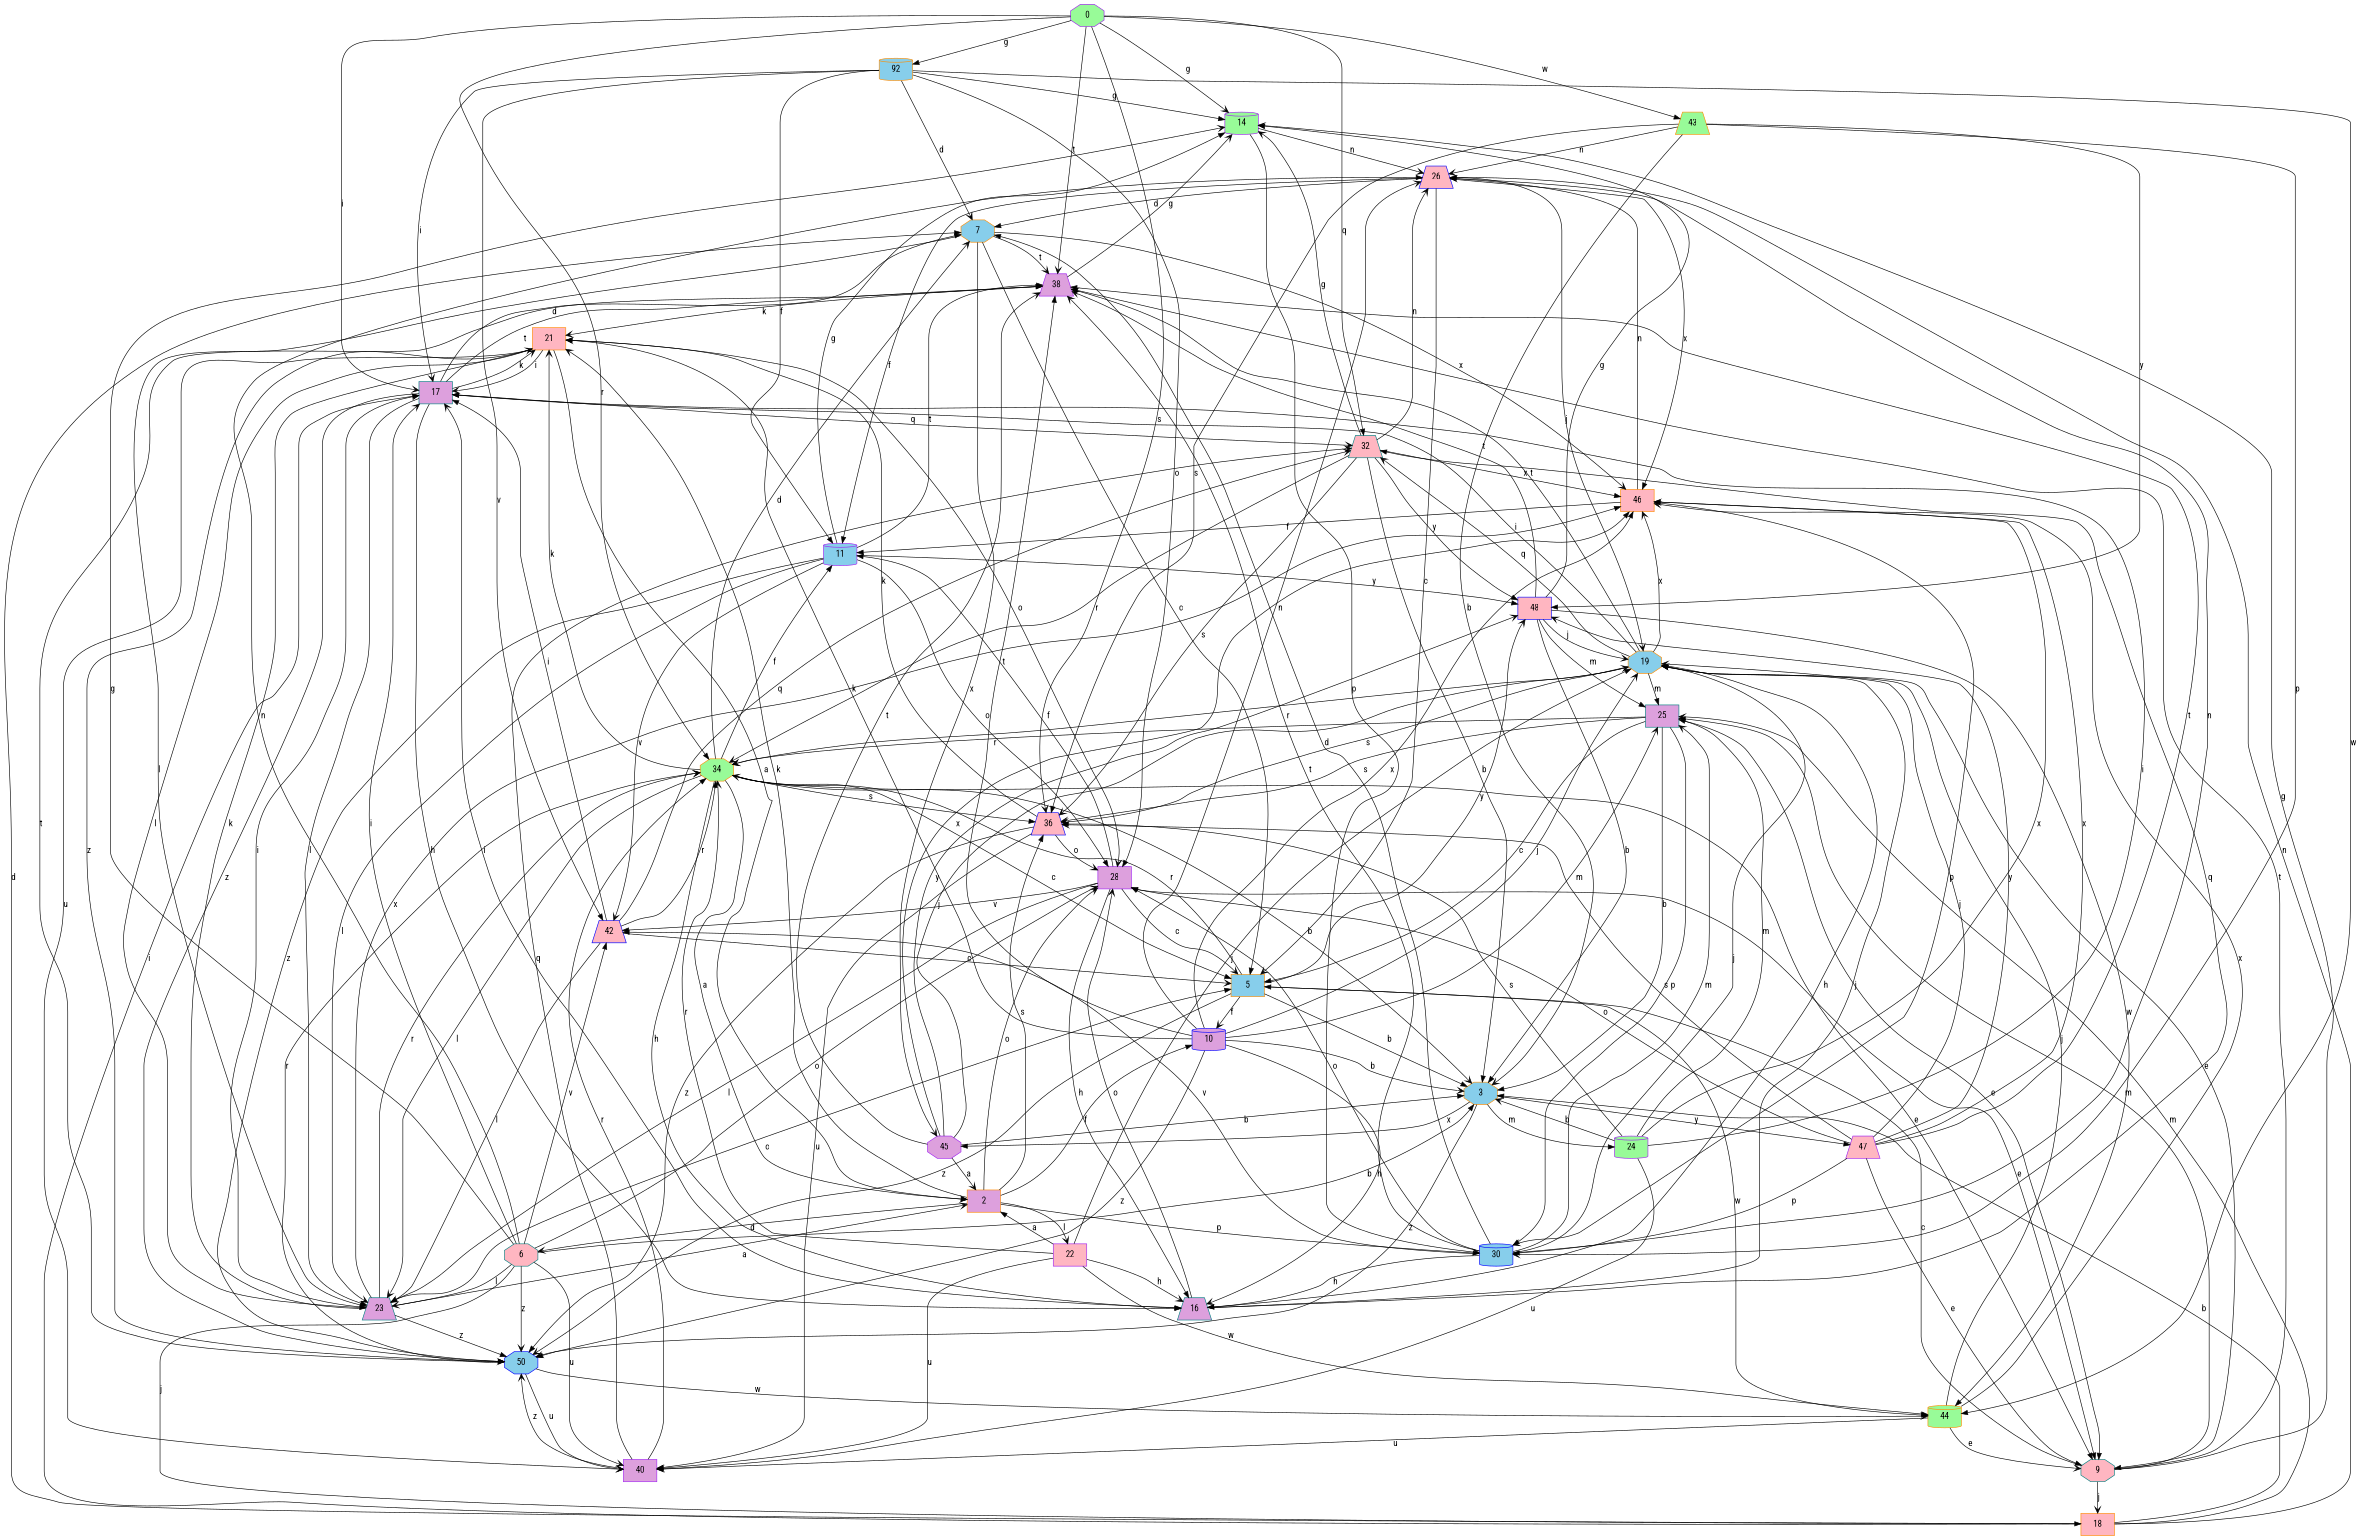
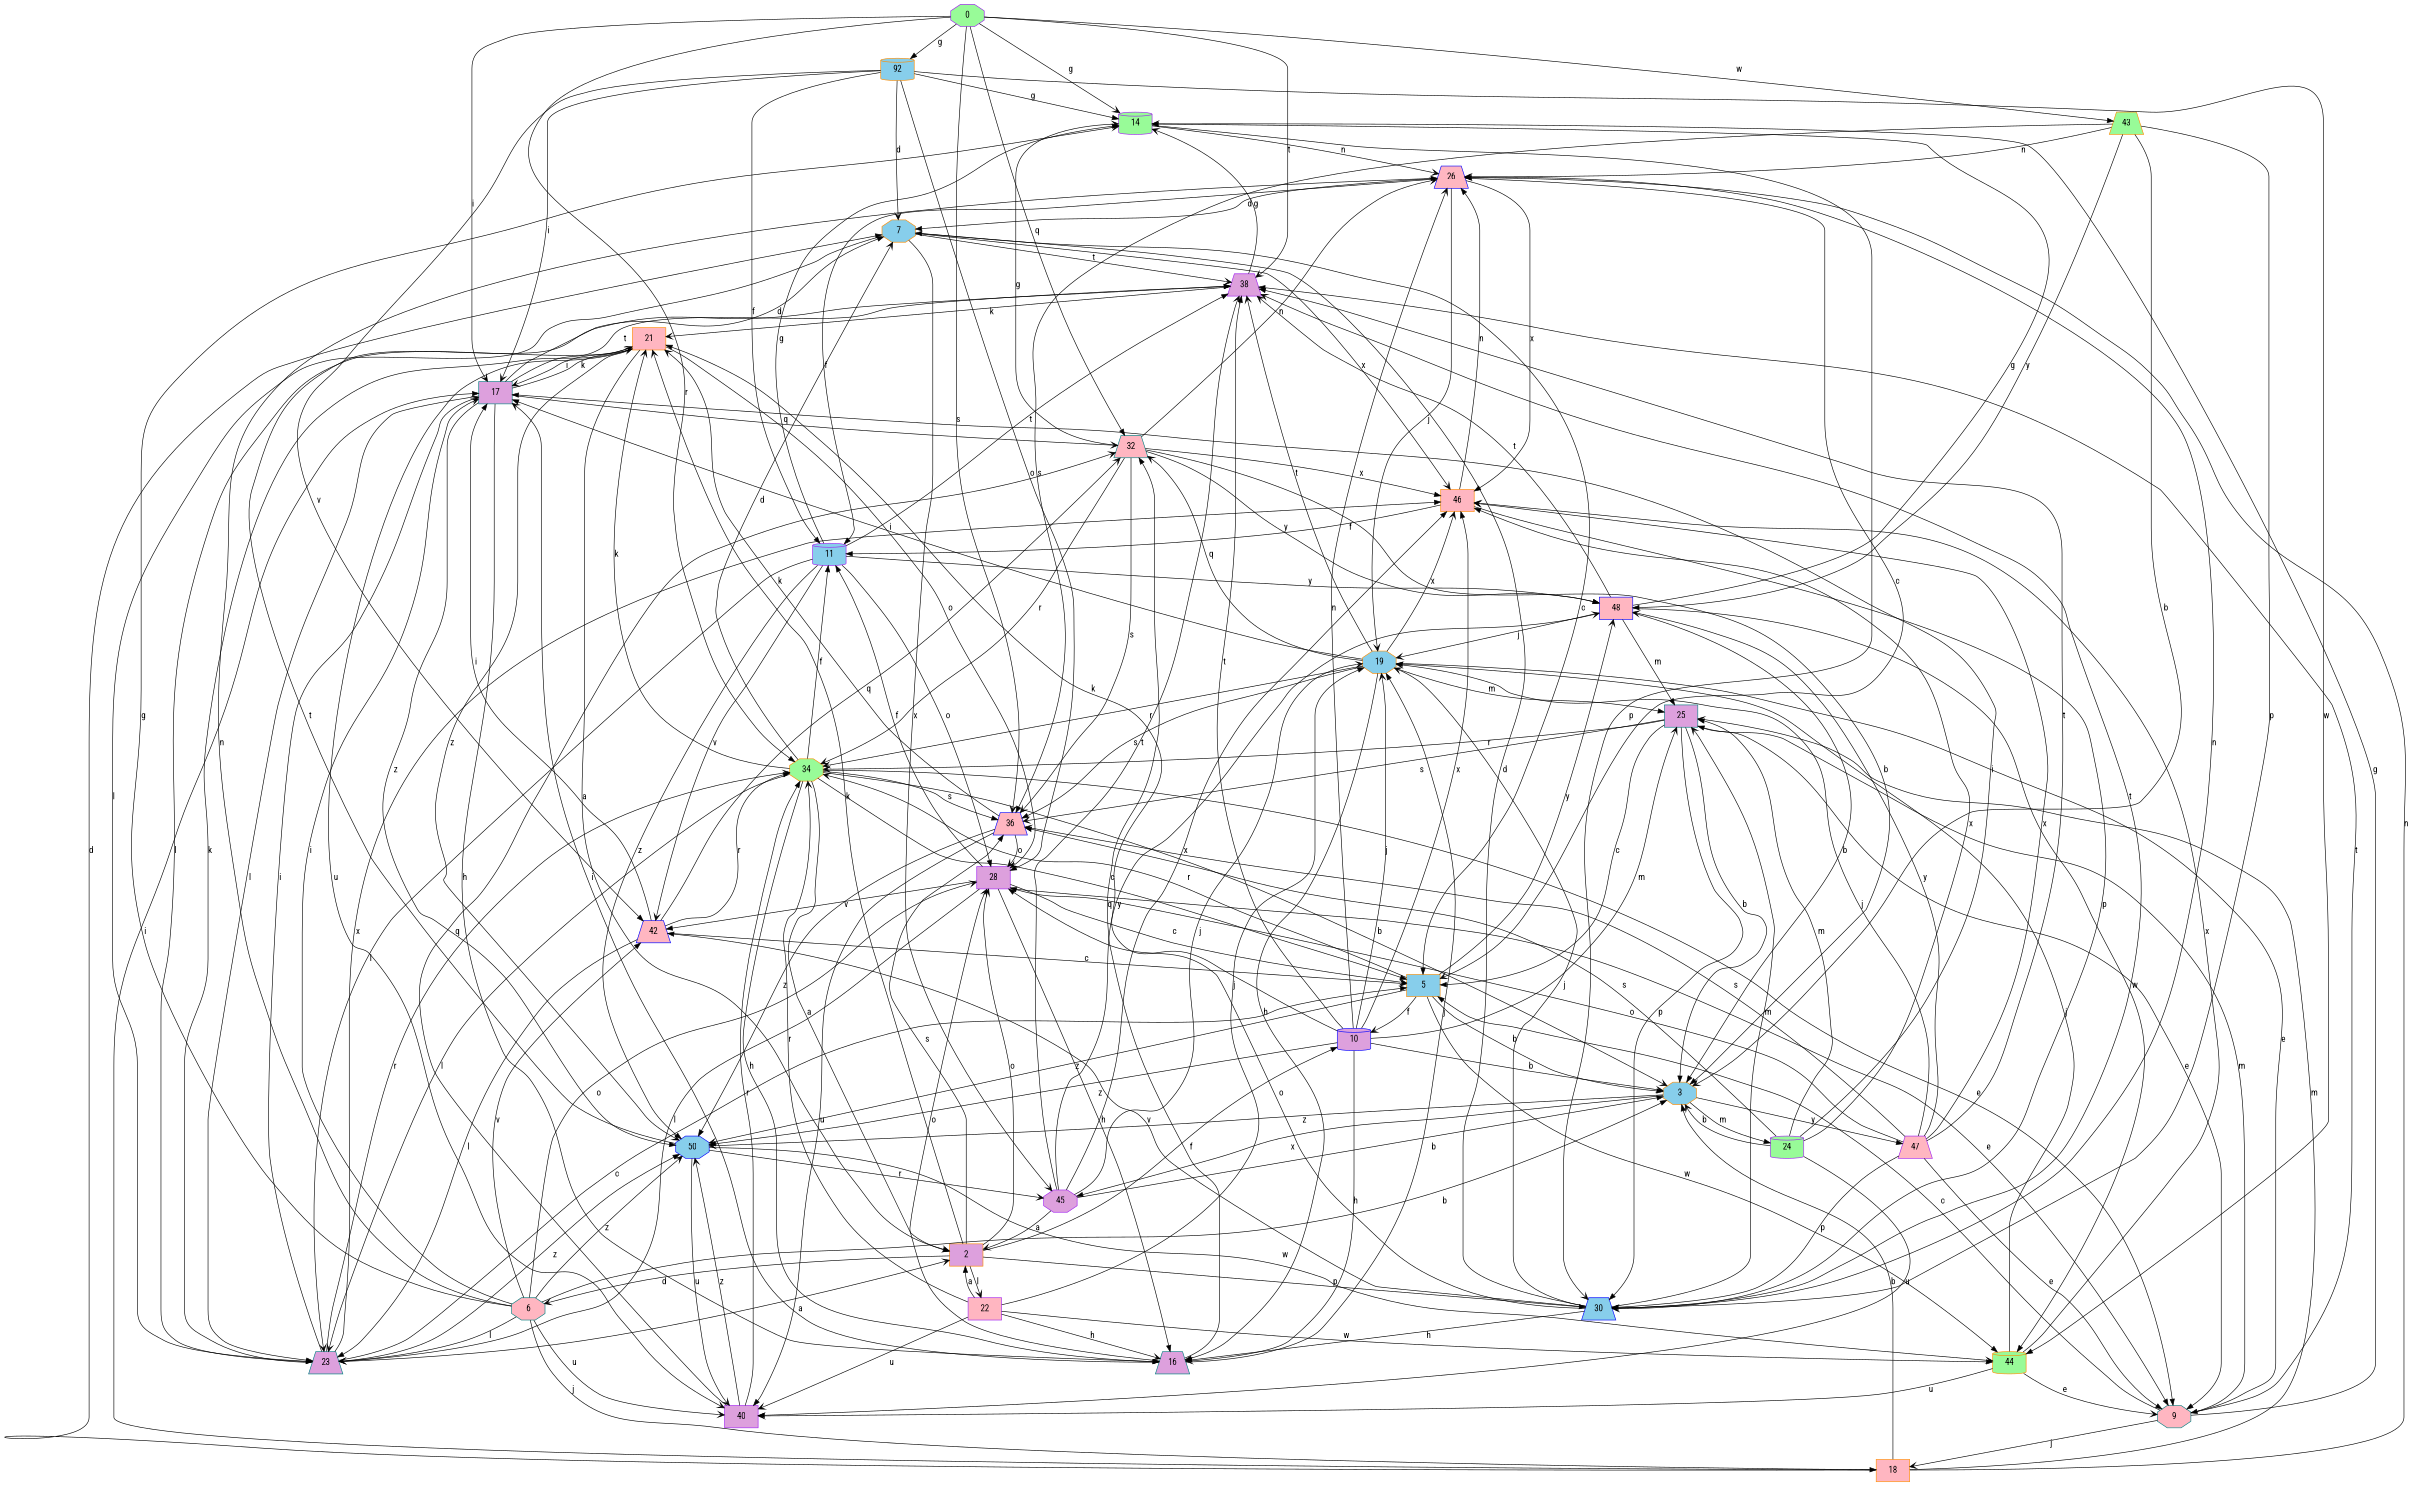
edge "19" -> "36": arrowhead vee -> normal
edge "50" -> "34": now "50" -> "45"
node "30": shape cylinder -> trapezium
